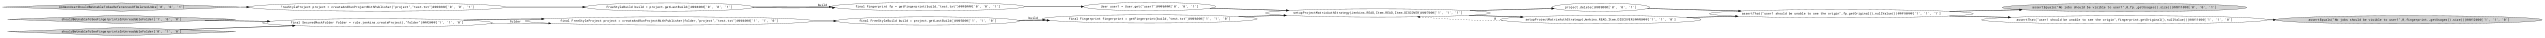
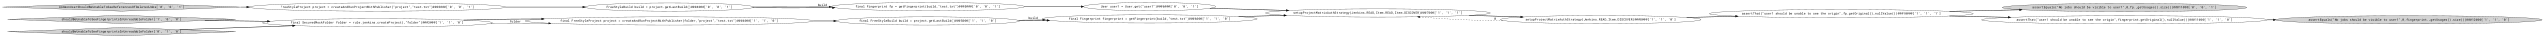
node "project.delete()@@@8@@@['0', '0', '1']": removed
